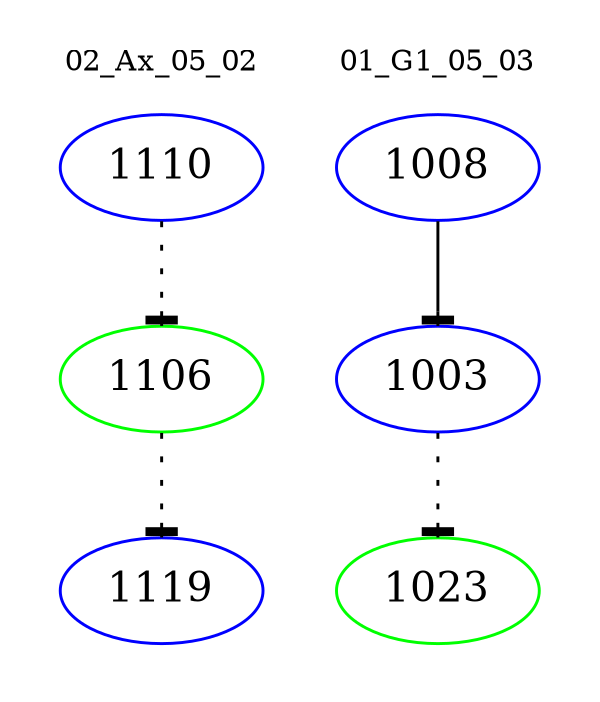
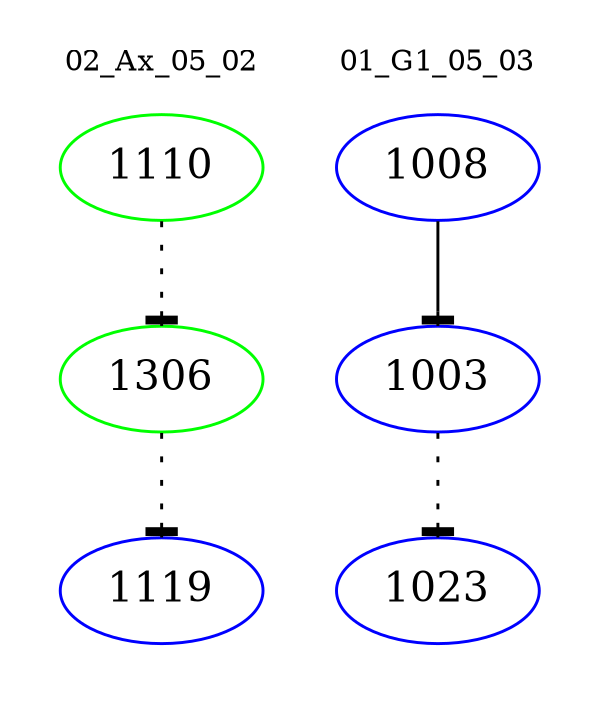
node "1110": color blue -> green
node "1106": label "1106" -> "1306"
node "1023": color green -> blue
